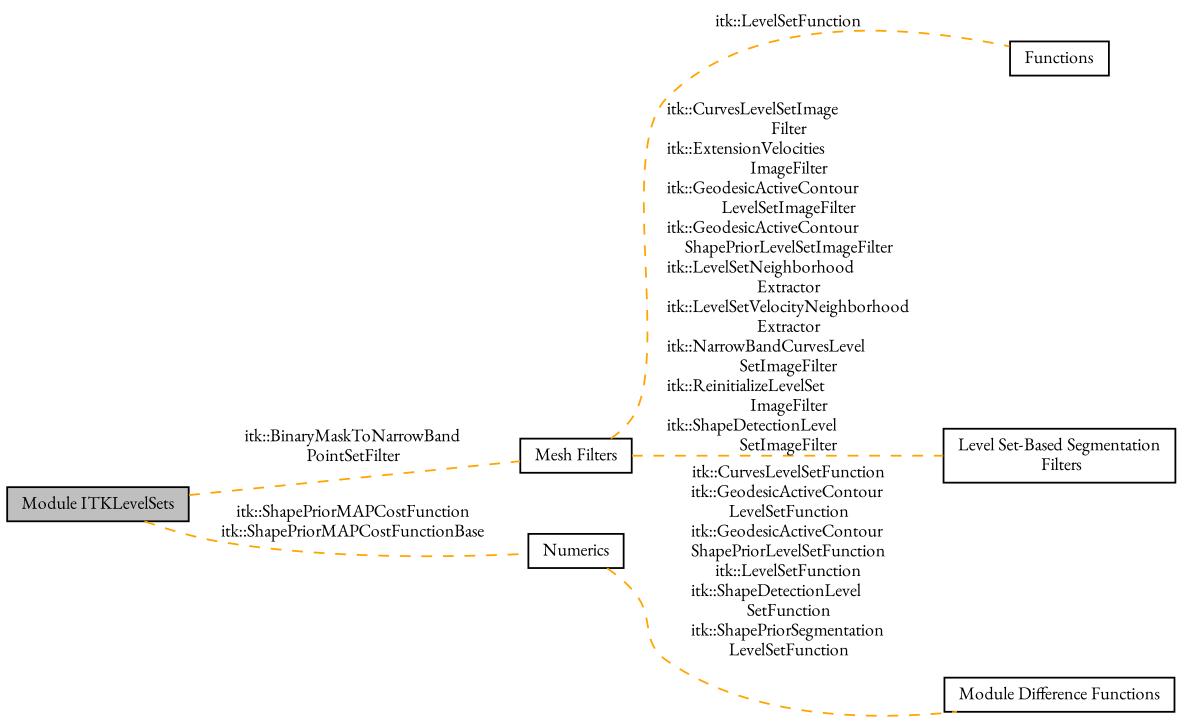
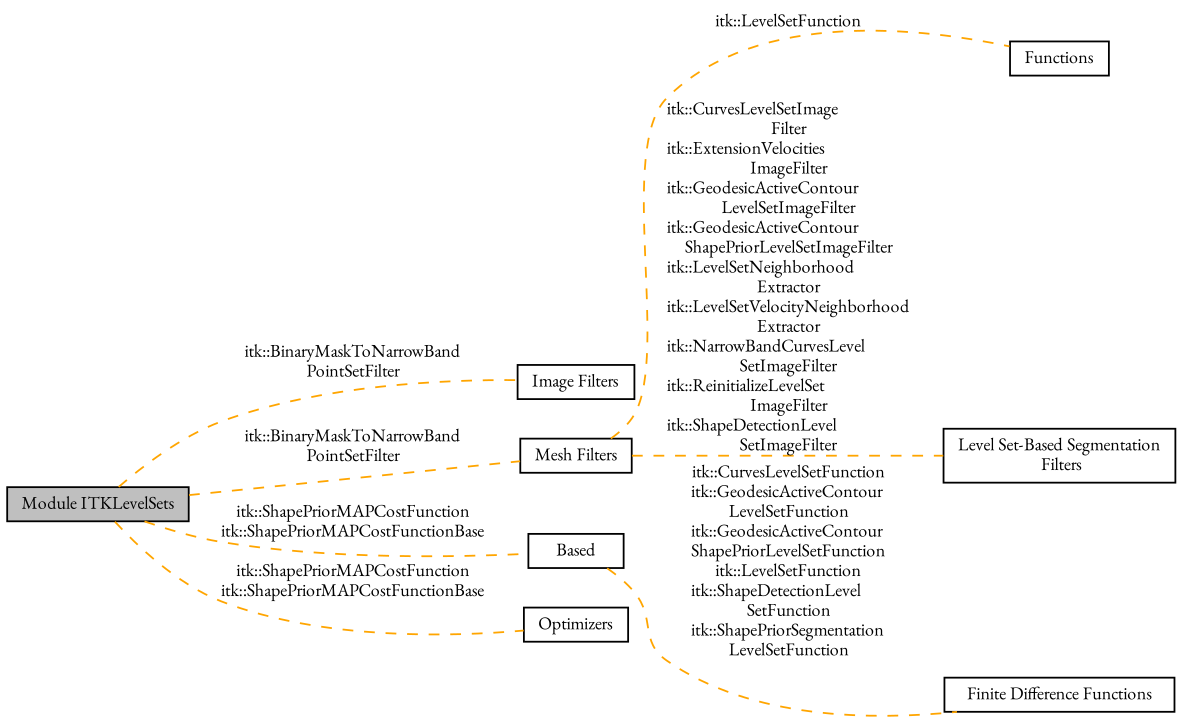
node "Image Filters": added
node "Numerics": label "Numerics" -> "Based"
node "Optimizers": added
node "Module Difference Functions": label "Module Difference Functions" -> "Finite Difference Functions"
